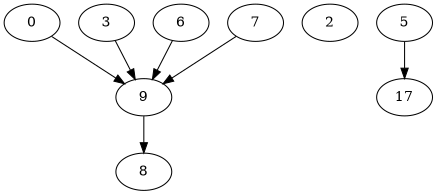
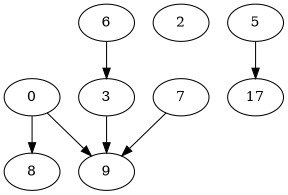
edge "6" -> "9": now "6" -> "3"
edge "9" -> "8": now "0" -> "8"
